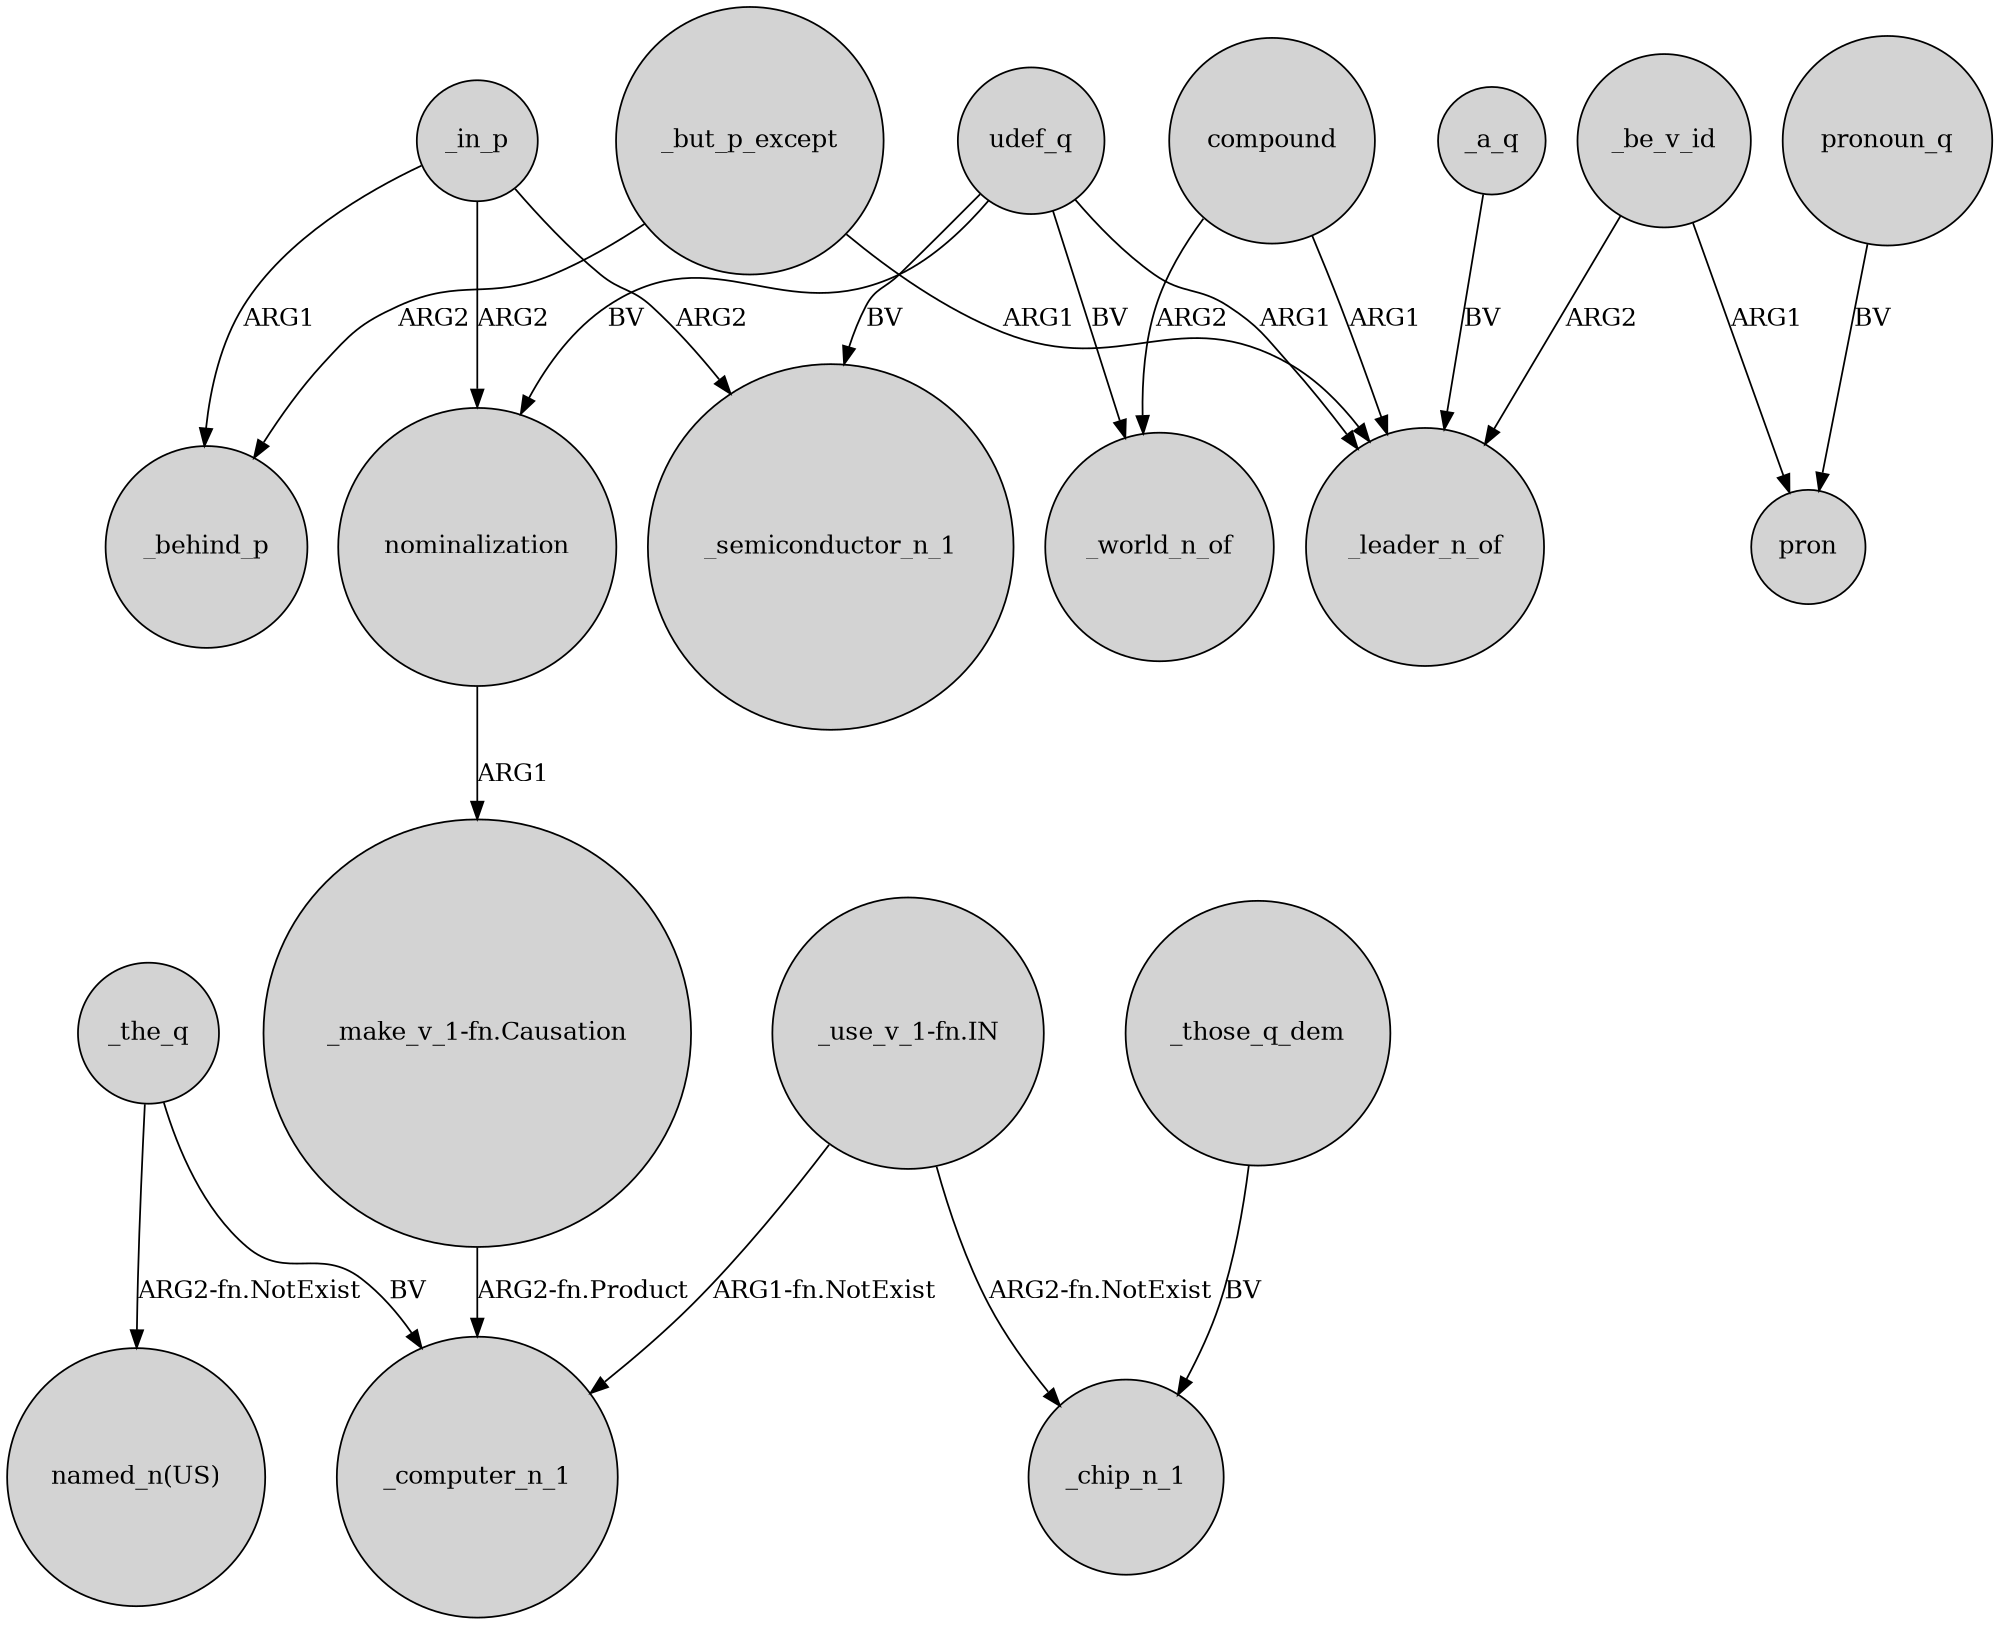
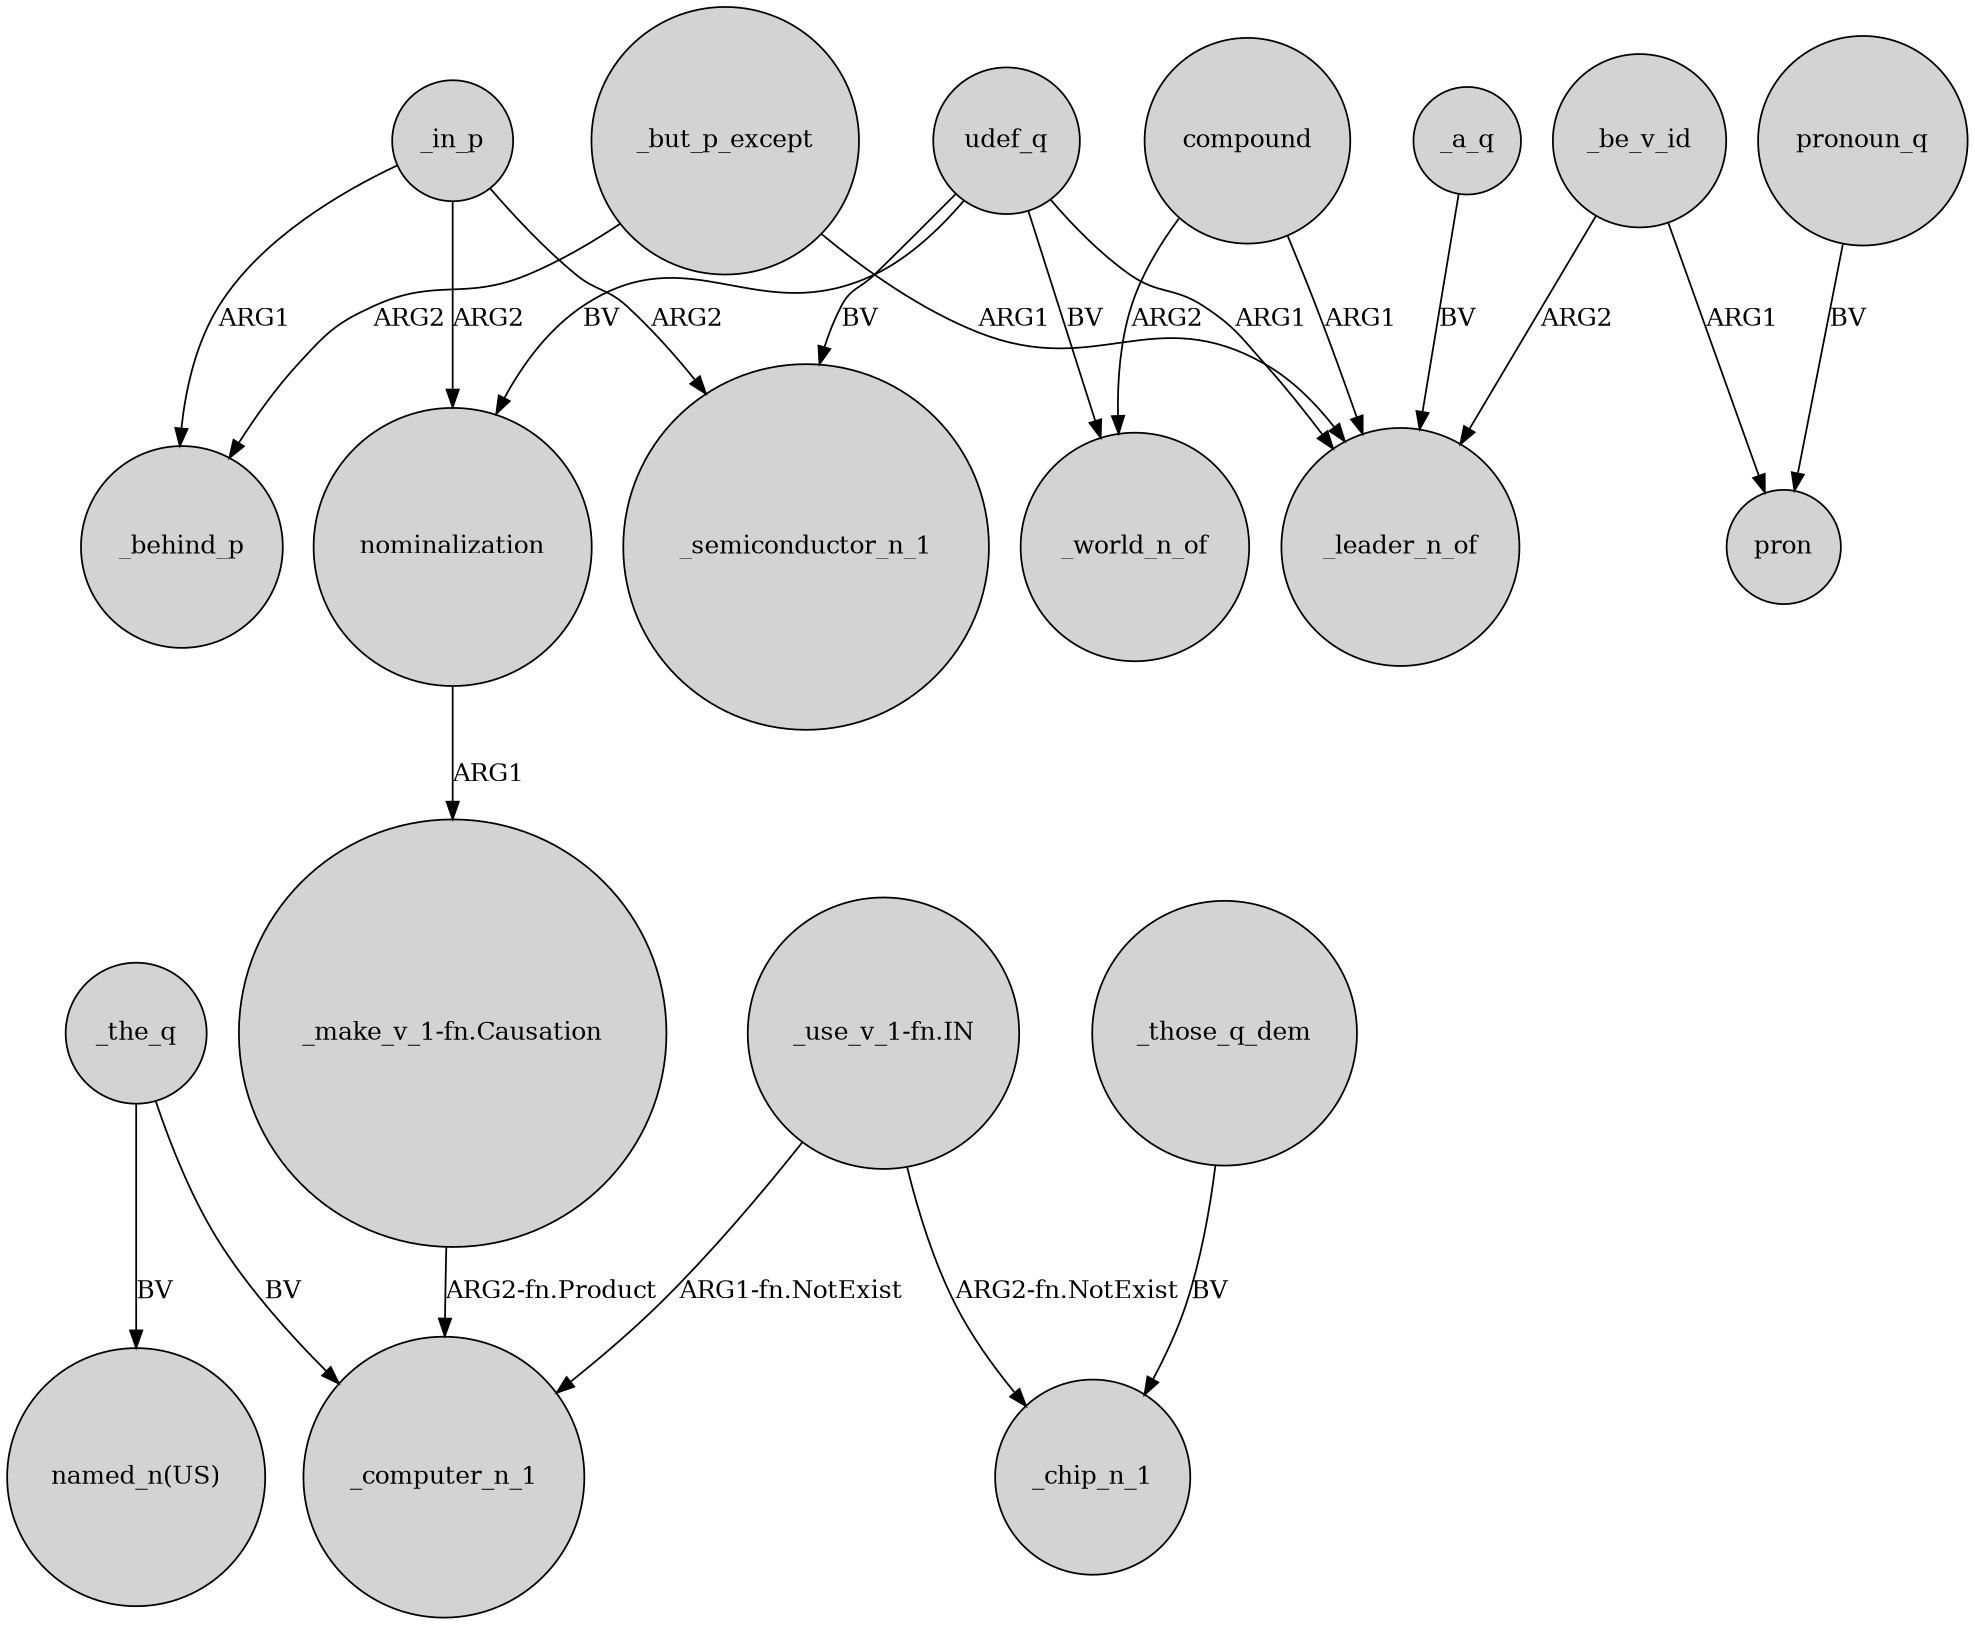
edge "_the_q" -> "named_n(US)": label "ARG2-fn.NotExist" -> "BV"
